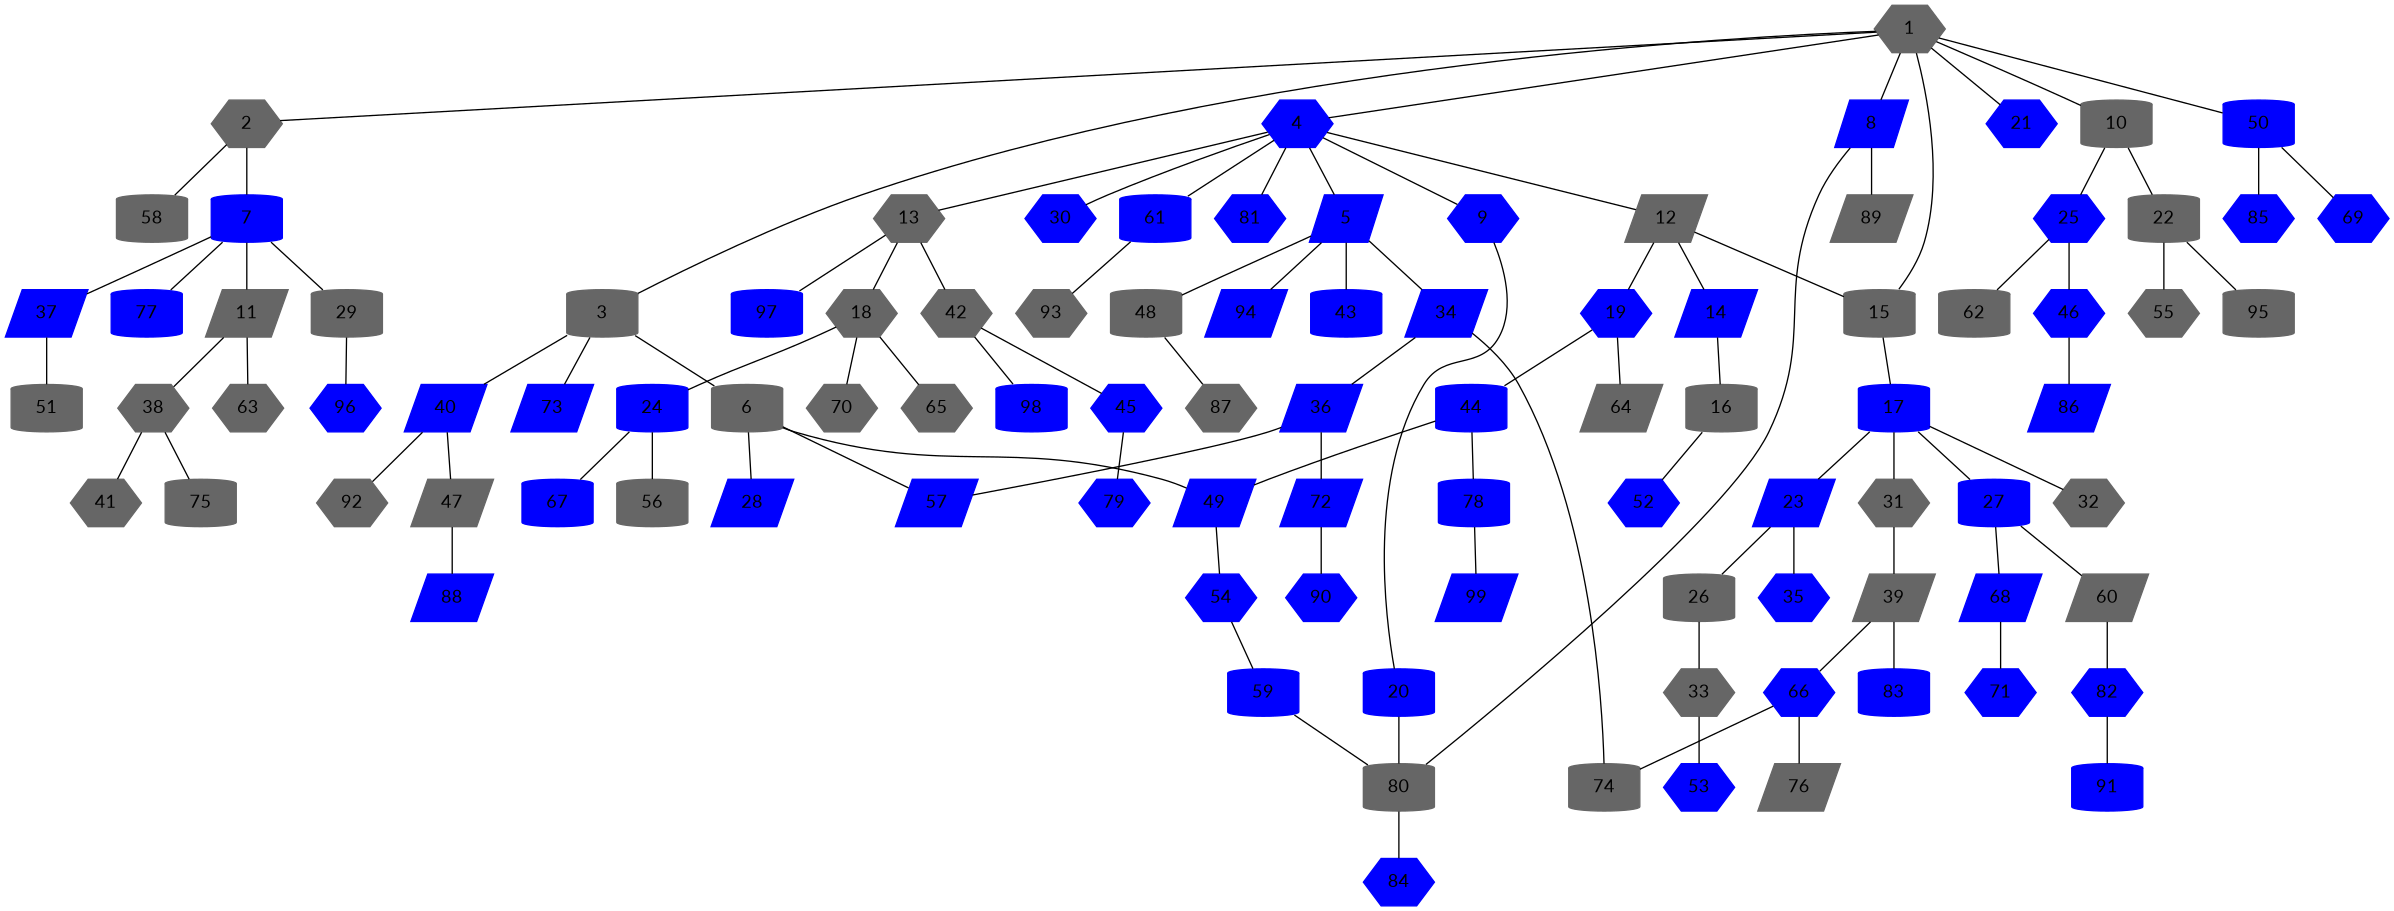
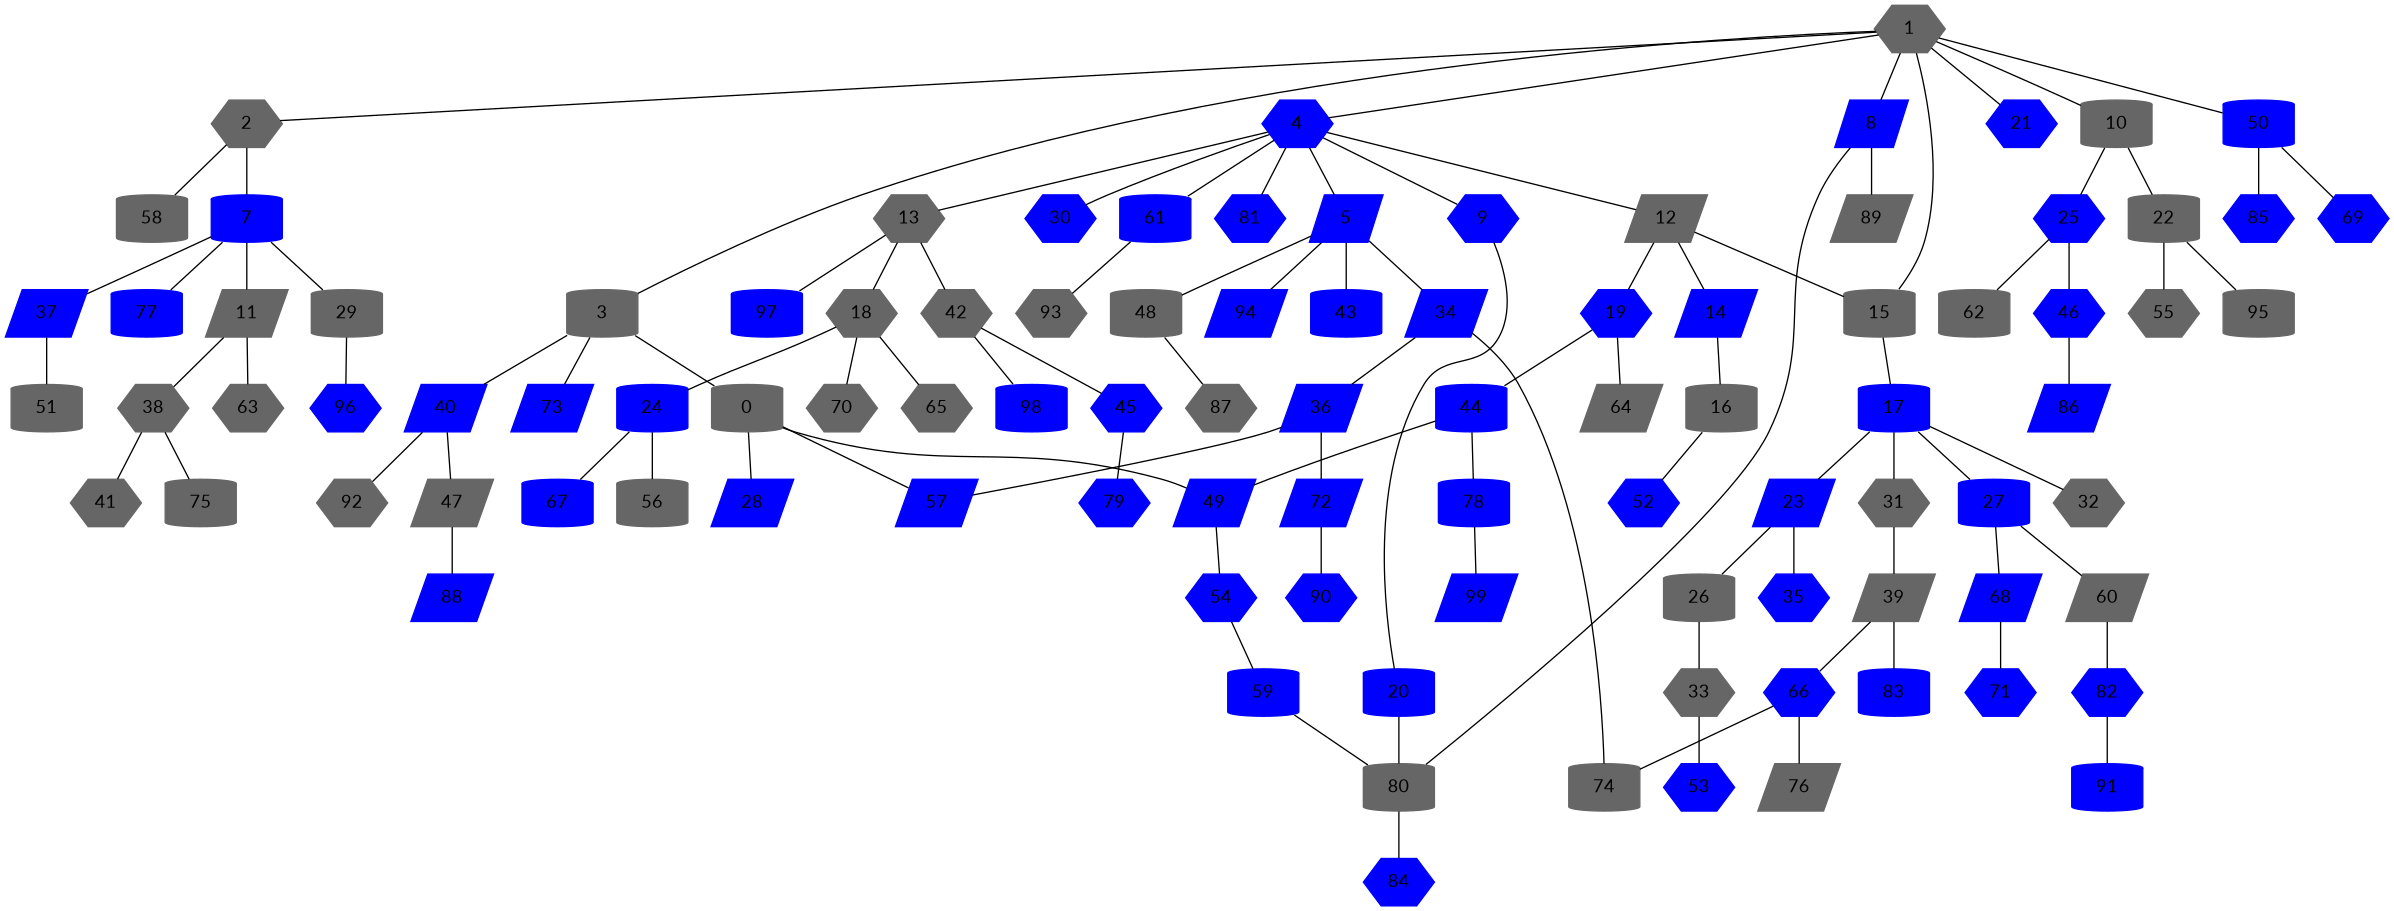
node "6": label "6" -> "0"
